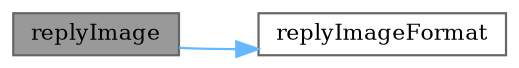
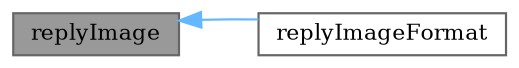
edge "replyImage" -> "replyImageFormat": reversed
